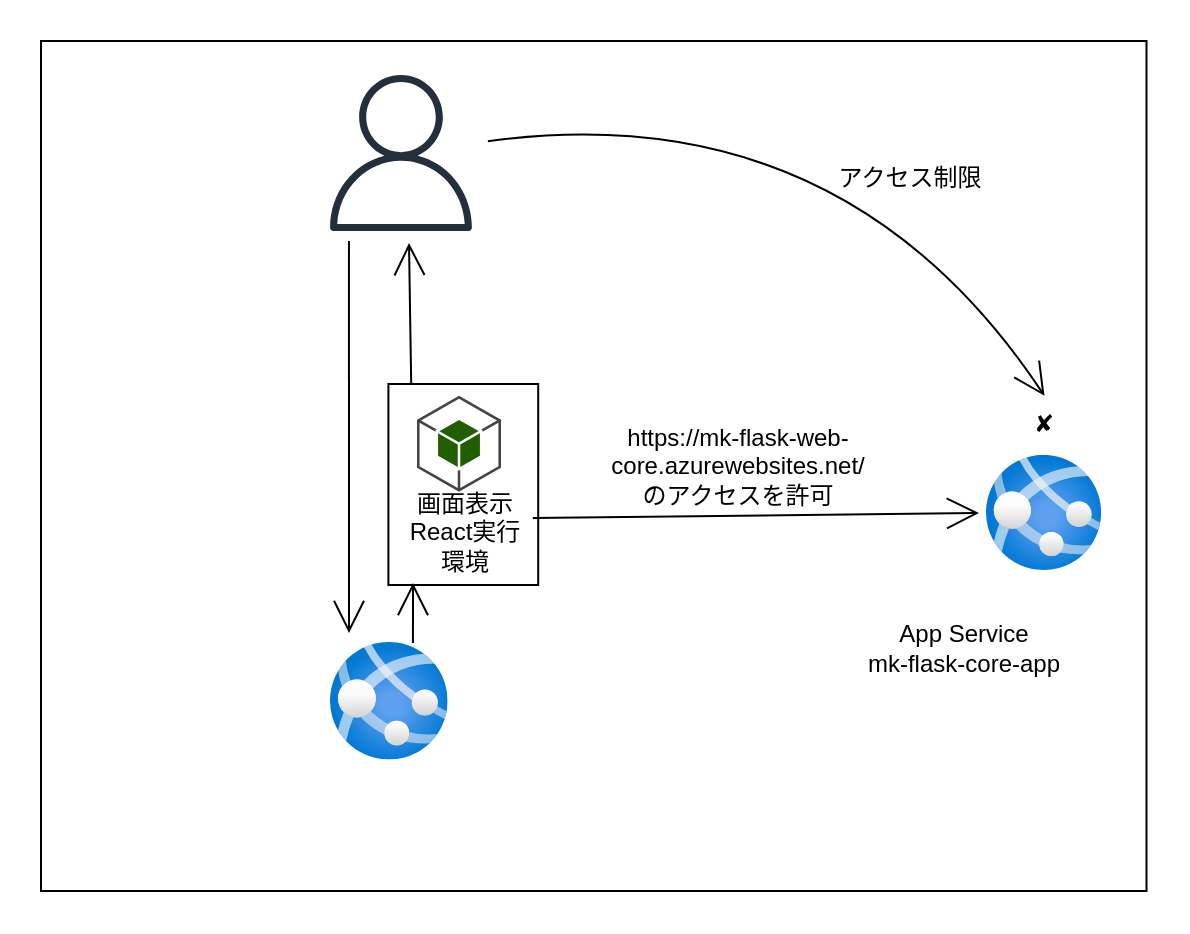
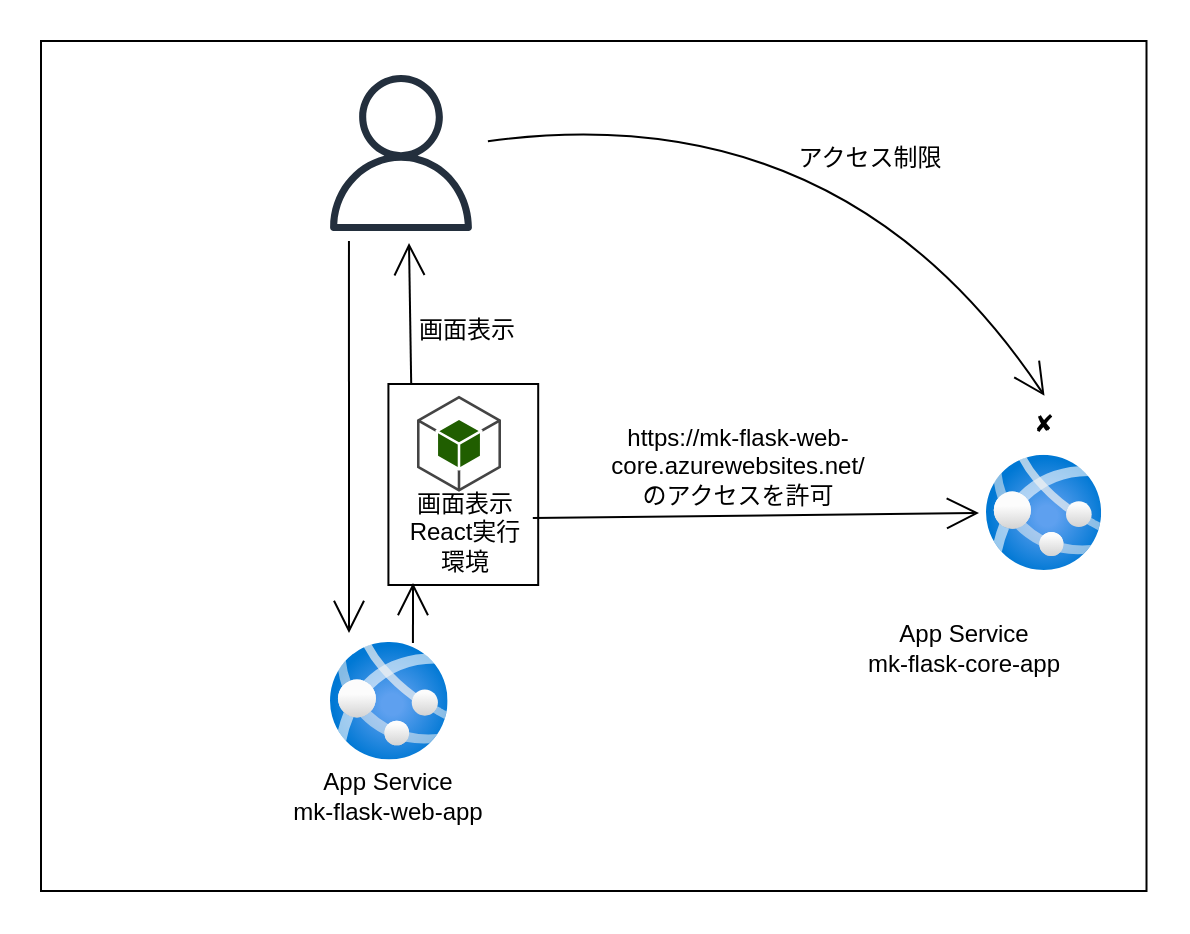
node "アクセス制限": moved (911, 179) -> (871, 159)
node "画面表示": added
node "App Service mk-flask-web-app": added
